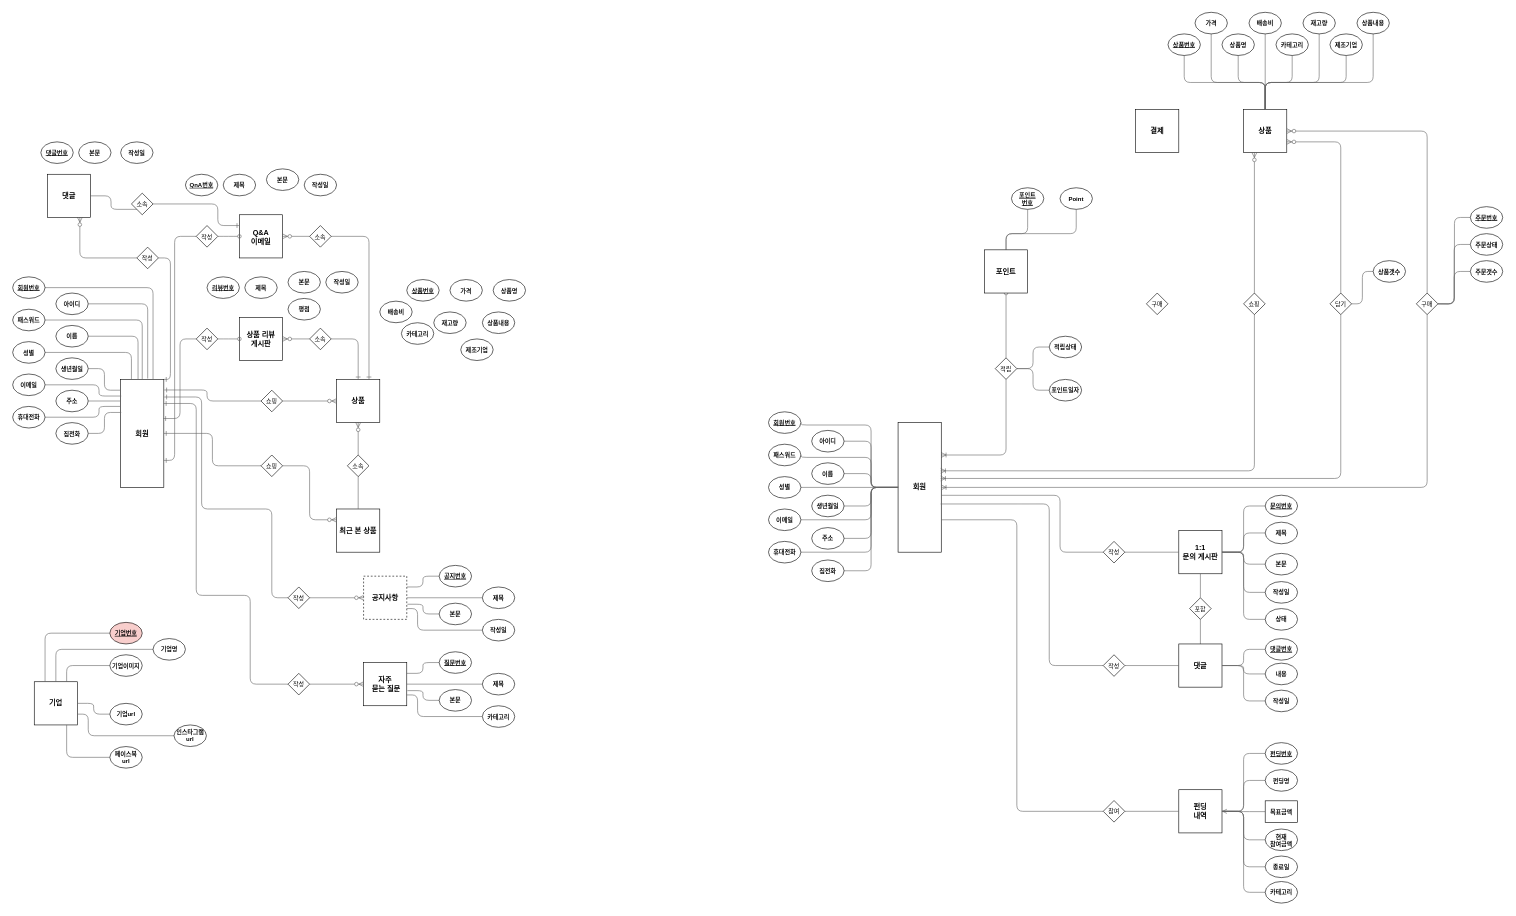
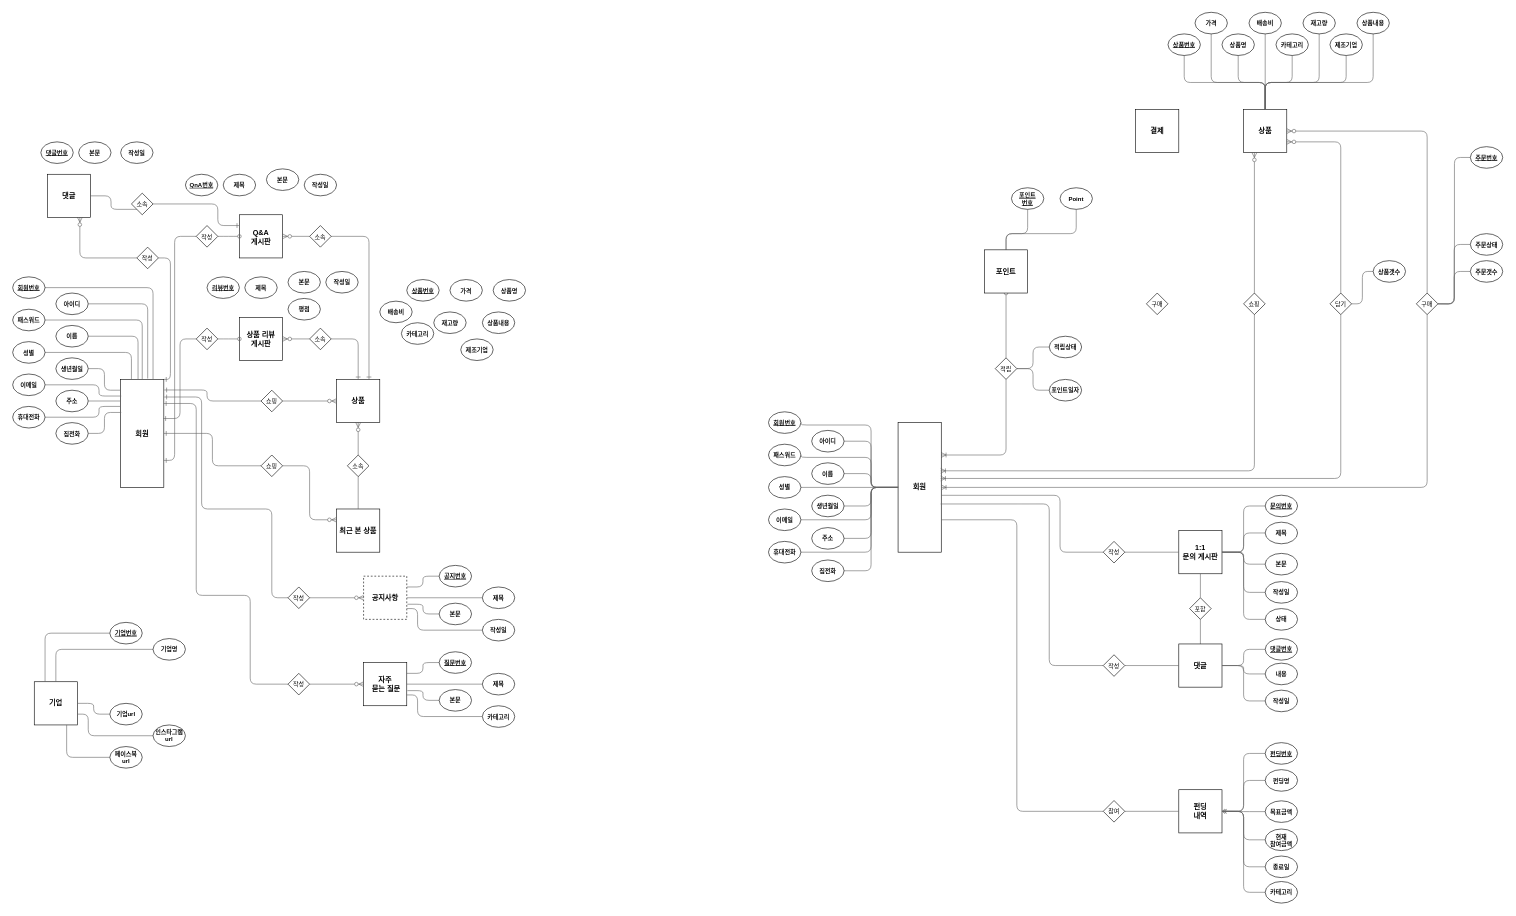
node "주문번호": moved (1487, 218) -> (1487, 158)
node "Q&A 이메일": label "Q&A 이메일" -> "Q&A 게시판"
node "기업번호": fillcolor #f8cecc -> #ffffff
edge "기업이미지" -- "기업": removed
node "기업이미지": removed
node "인스타그램url": moved (190, 736) -> (169, 736)
edge "펀딩 내역" -- "목표금액": arrowhead none -> diamond
node "목표금액": shape rectangle -> ellipse
